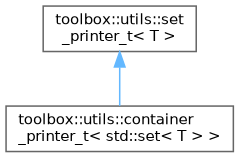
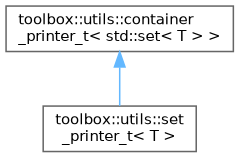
edge "toolbox::utils::container _printer_t< std::set< T > >" -> "toolbox::utils::set _printer_t< T >": reversed
